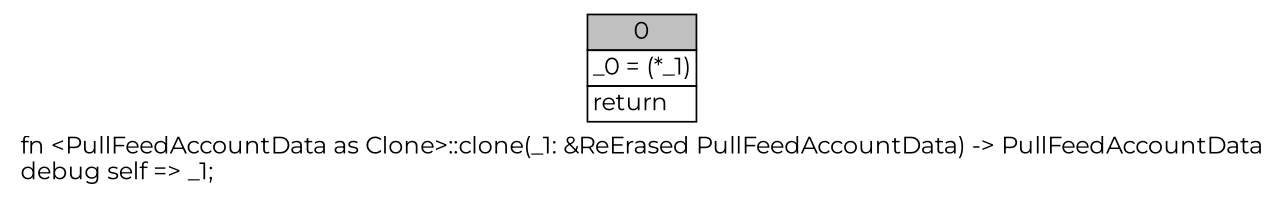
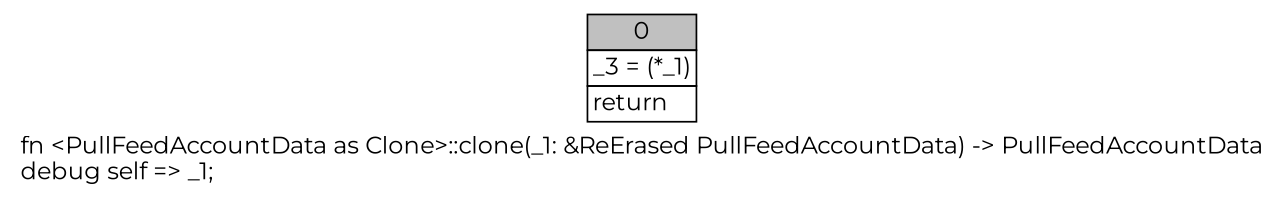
node "0": text "_0 = (*_1)" -> "_3 = (*_1)"
